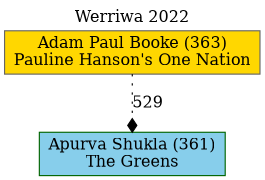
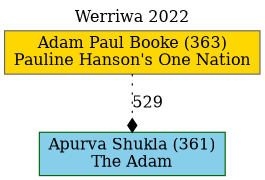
node "Apurva Shukla (361) The Greens": label "Apurva Shukla (361) The Greens" -> "Apurva Shukla (361) The Adam"
